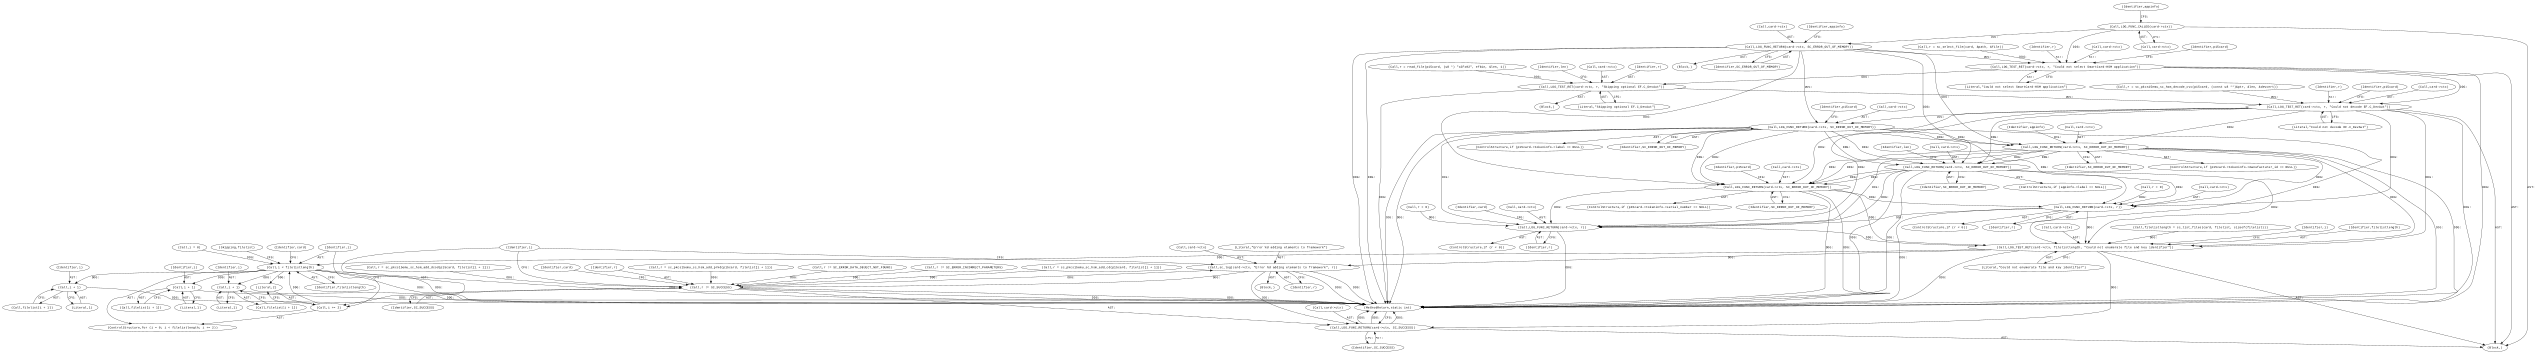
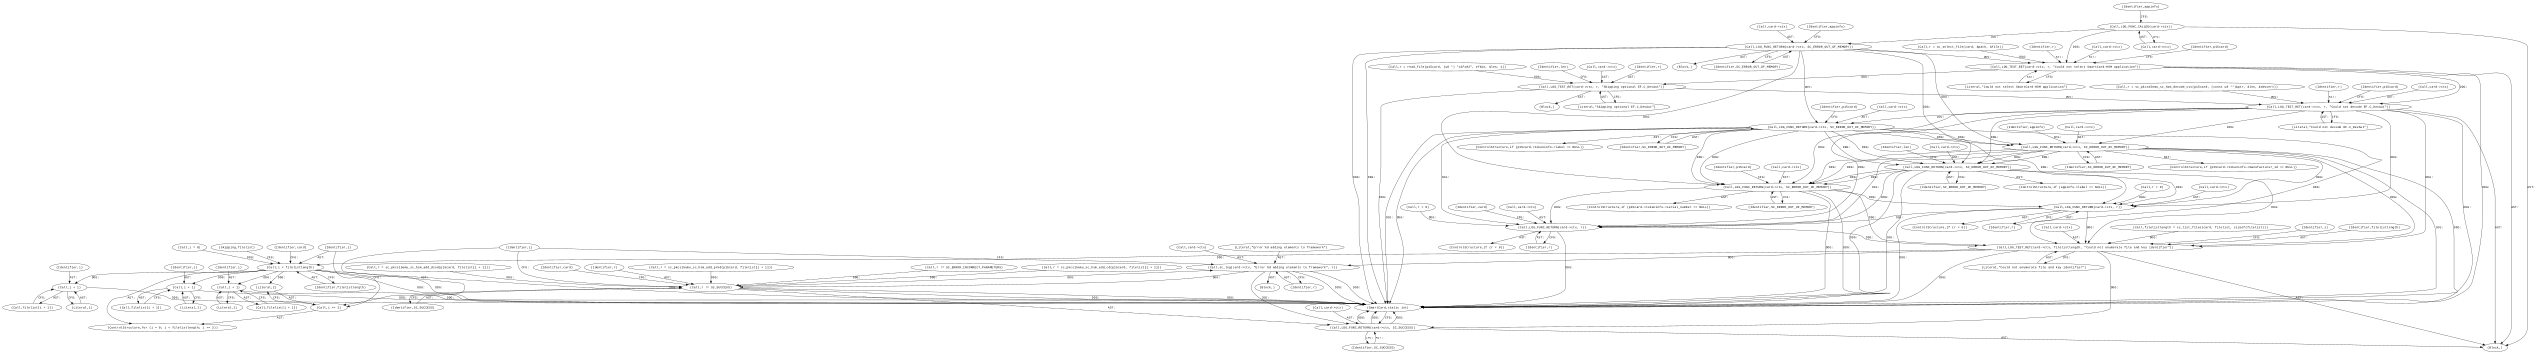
node "(Call,r != SC_ERROR_DATA_OBJECT_NOT_FOUND)": removed
edge "(Call,i += 2)" -> "(Call,i < filelistlength)": removed, label "DDG:"
node "(MethodReturn,static int)": label "(MethodReturn,static int)" -> "(SmartCard,static int)"
